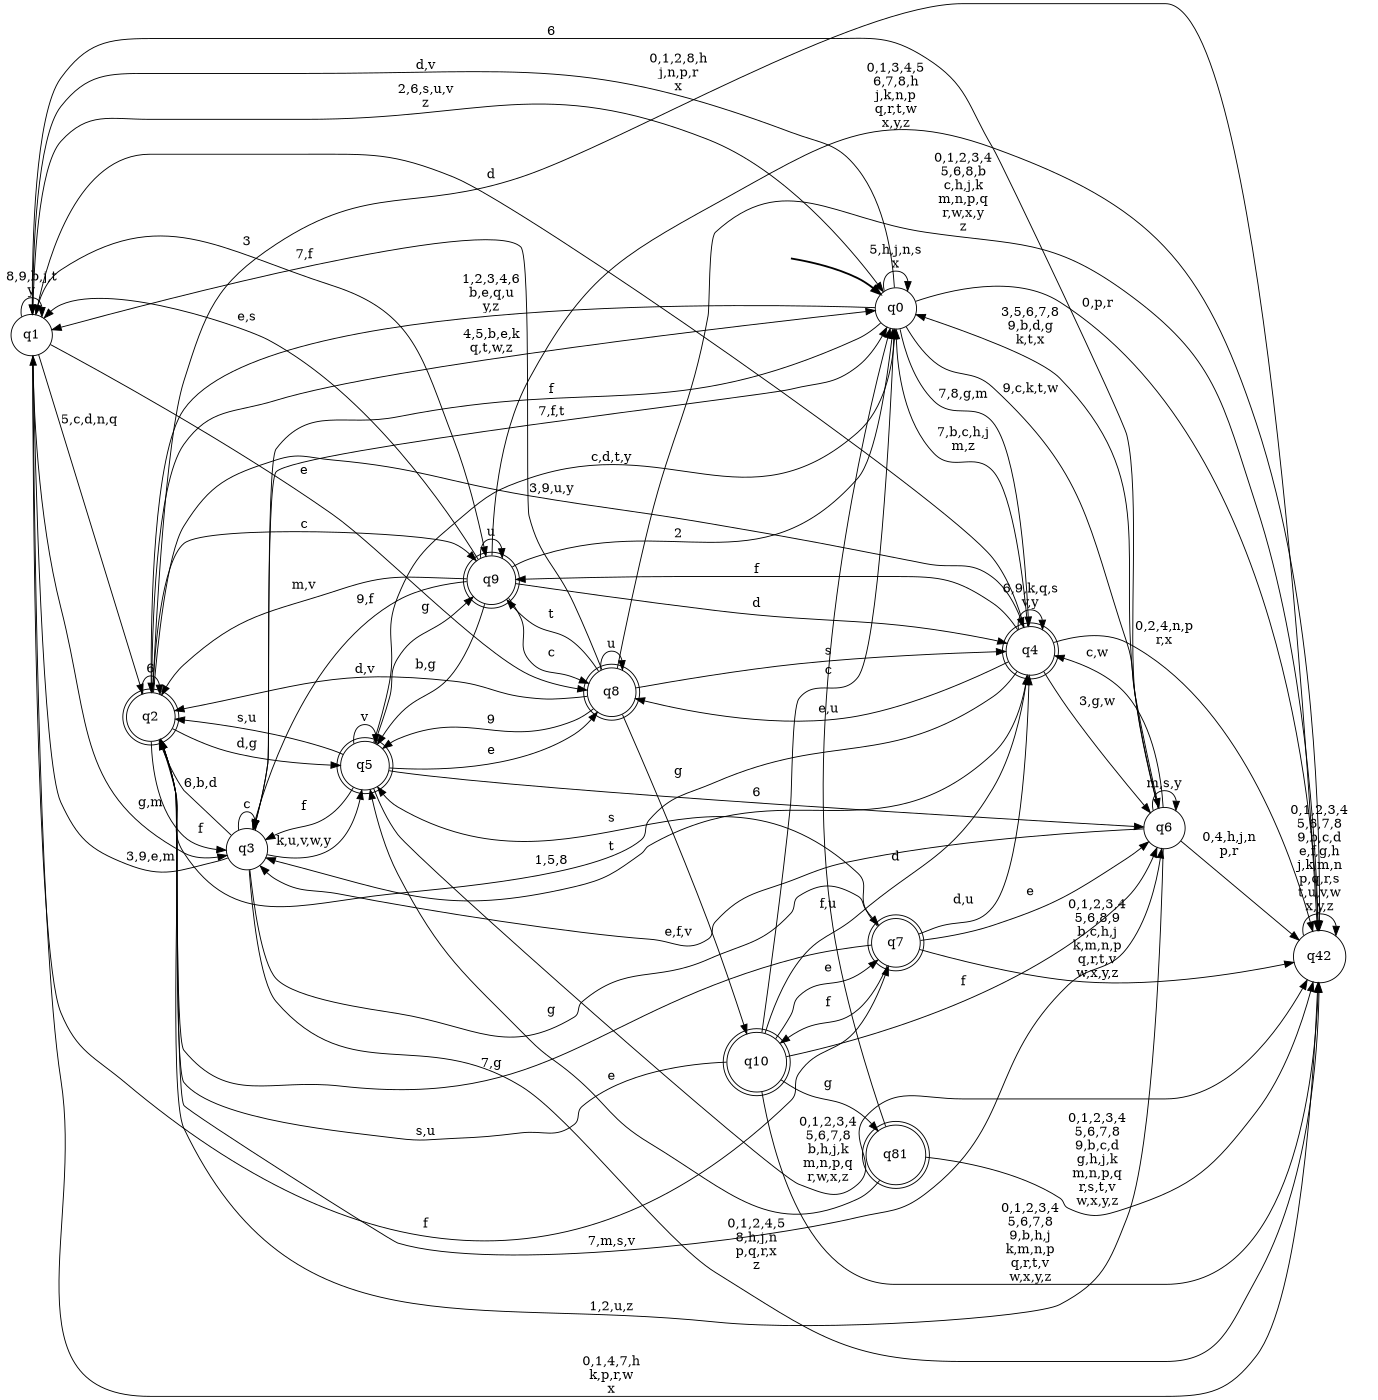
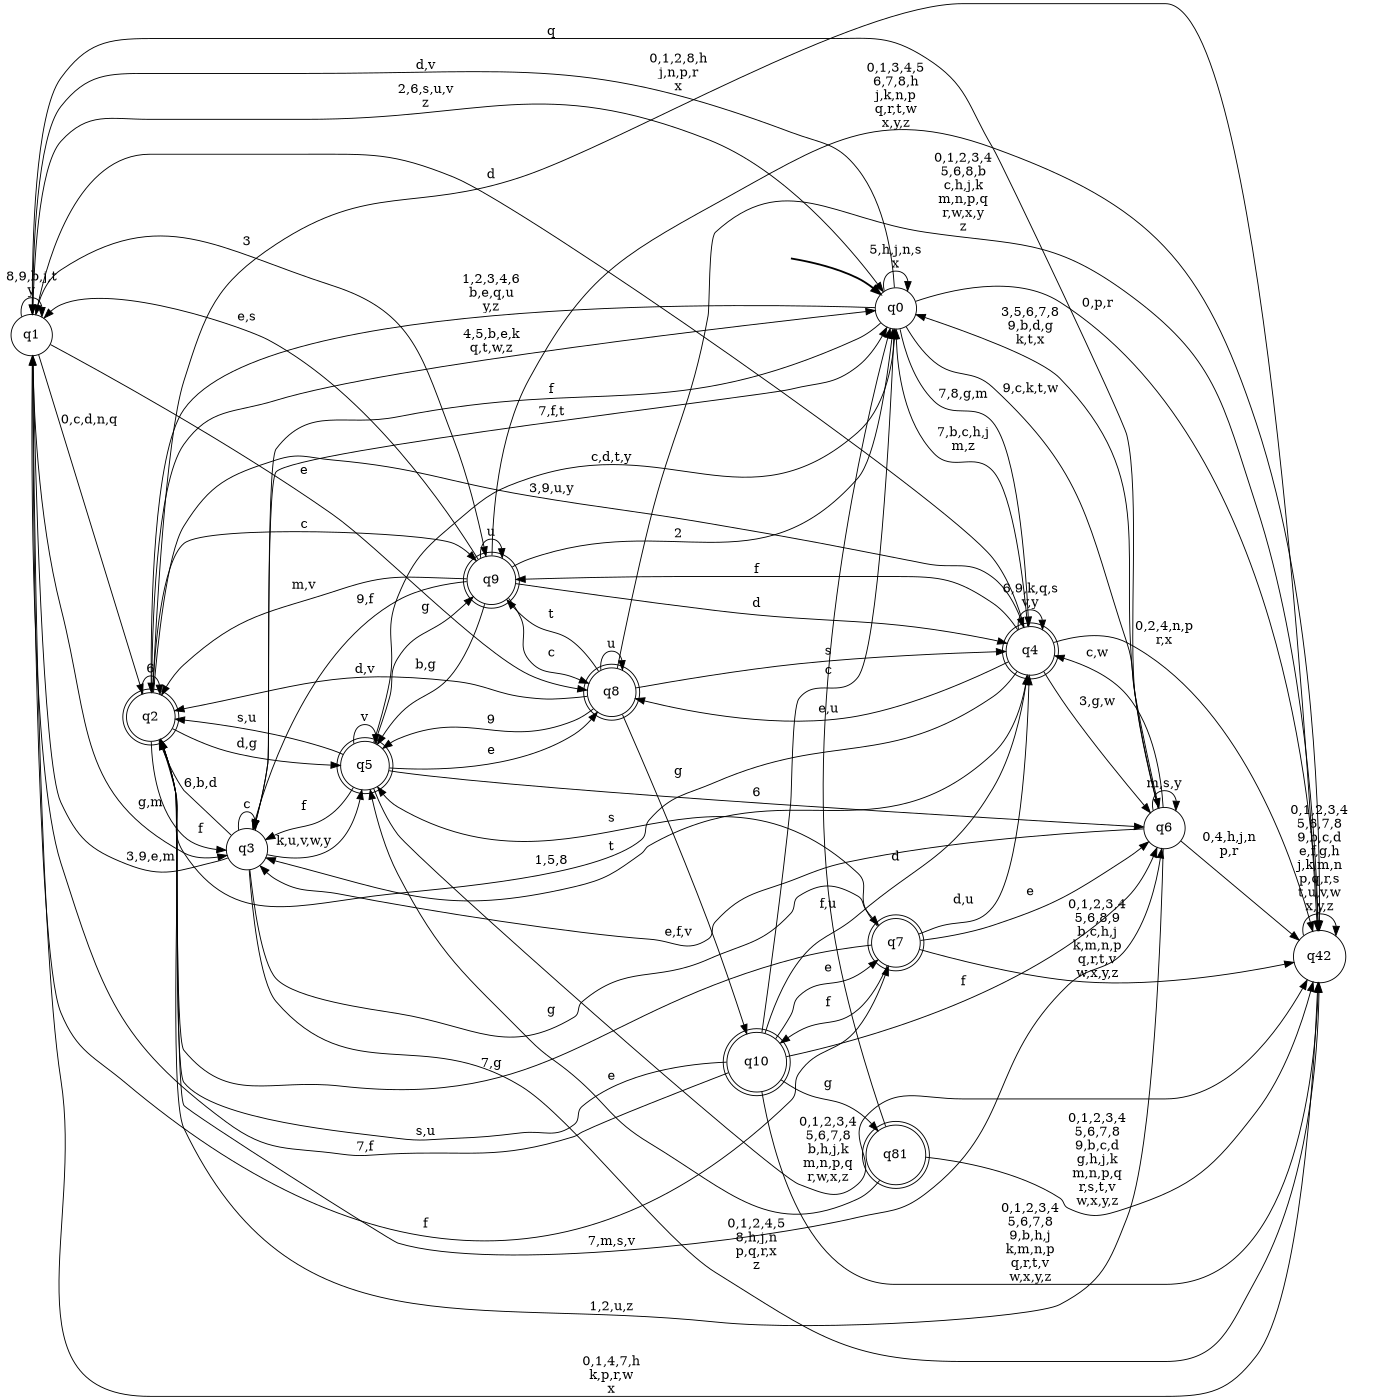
edge "q6" -> "q1": label "6" -> "q"
edge "q8" -> "q1": now "q10" -> "q1"
edge "q1" -> "q2": label "5,c,d,n,q" -> "0,c,d,n,q"
